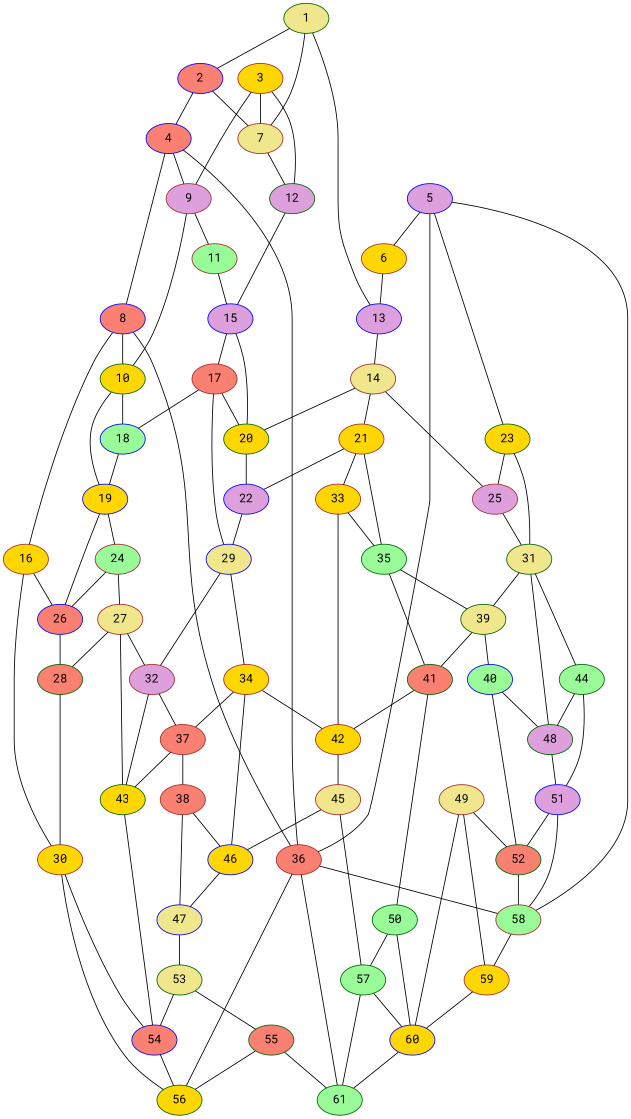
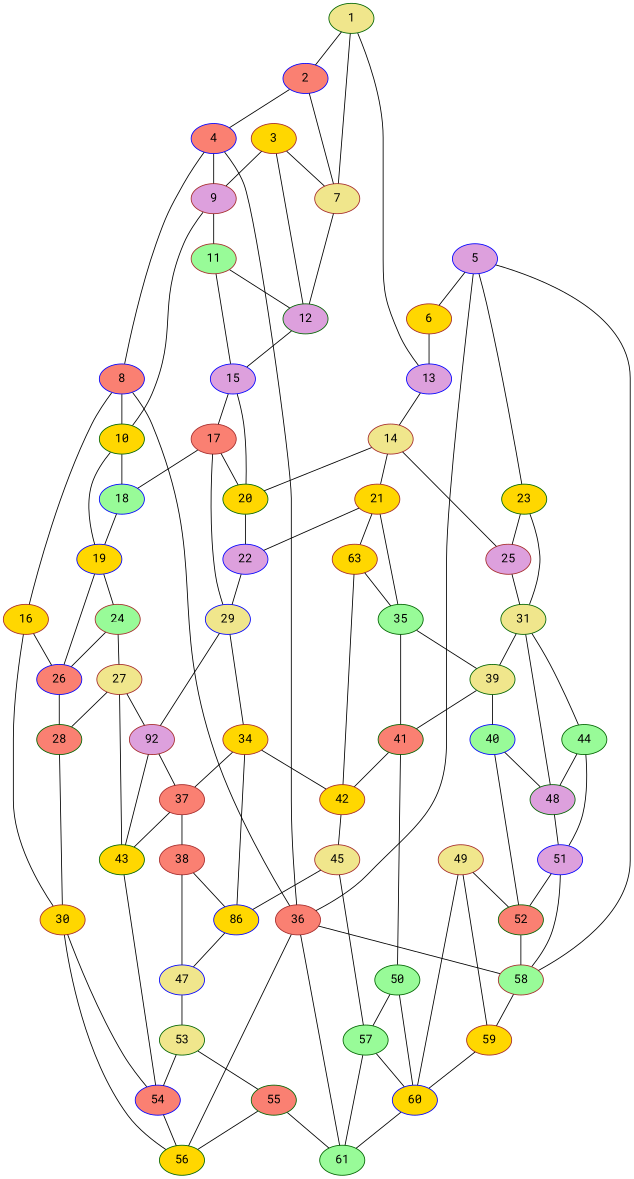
edge "11" -- "12": added
node "33": label "33" -> "63"
node "32": label "32" -> "92"
node "46": label "46" -> "86"
